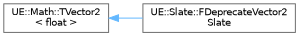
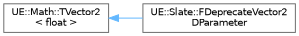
node "UE::Slate::FDeprecateVector2 Slate": label "UE::Slate::FDeprecateVector2 Slate" -> "UE::Slate::FDeprecateVector2 DParameter"
